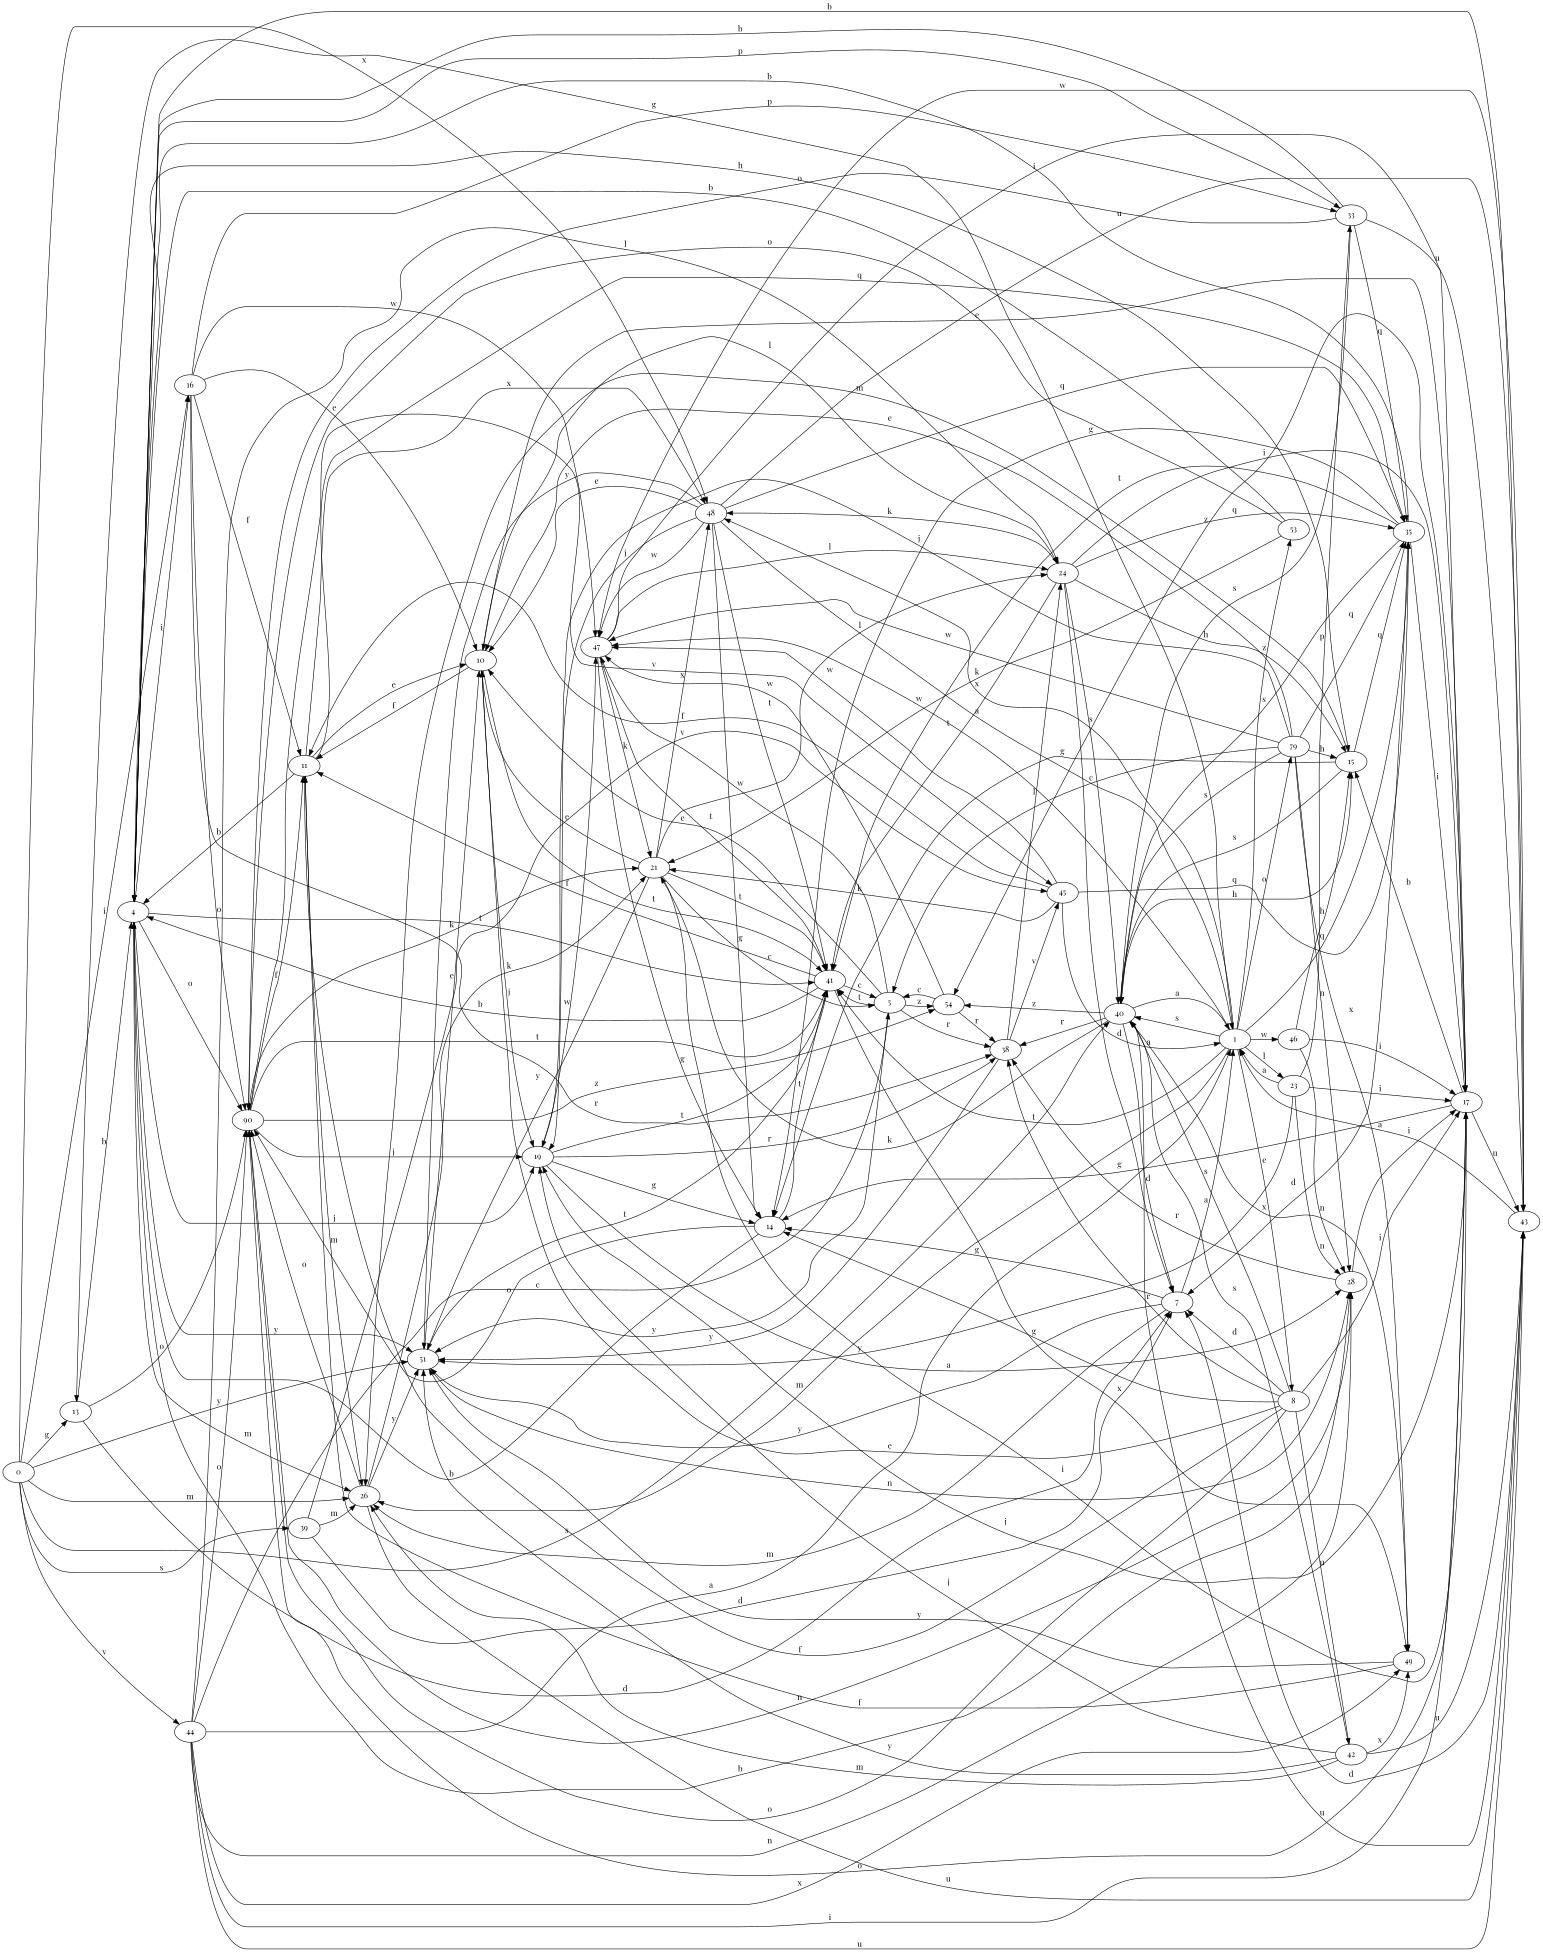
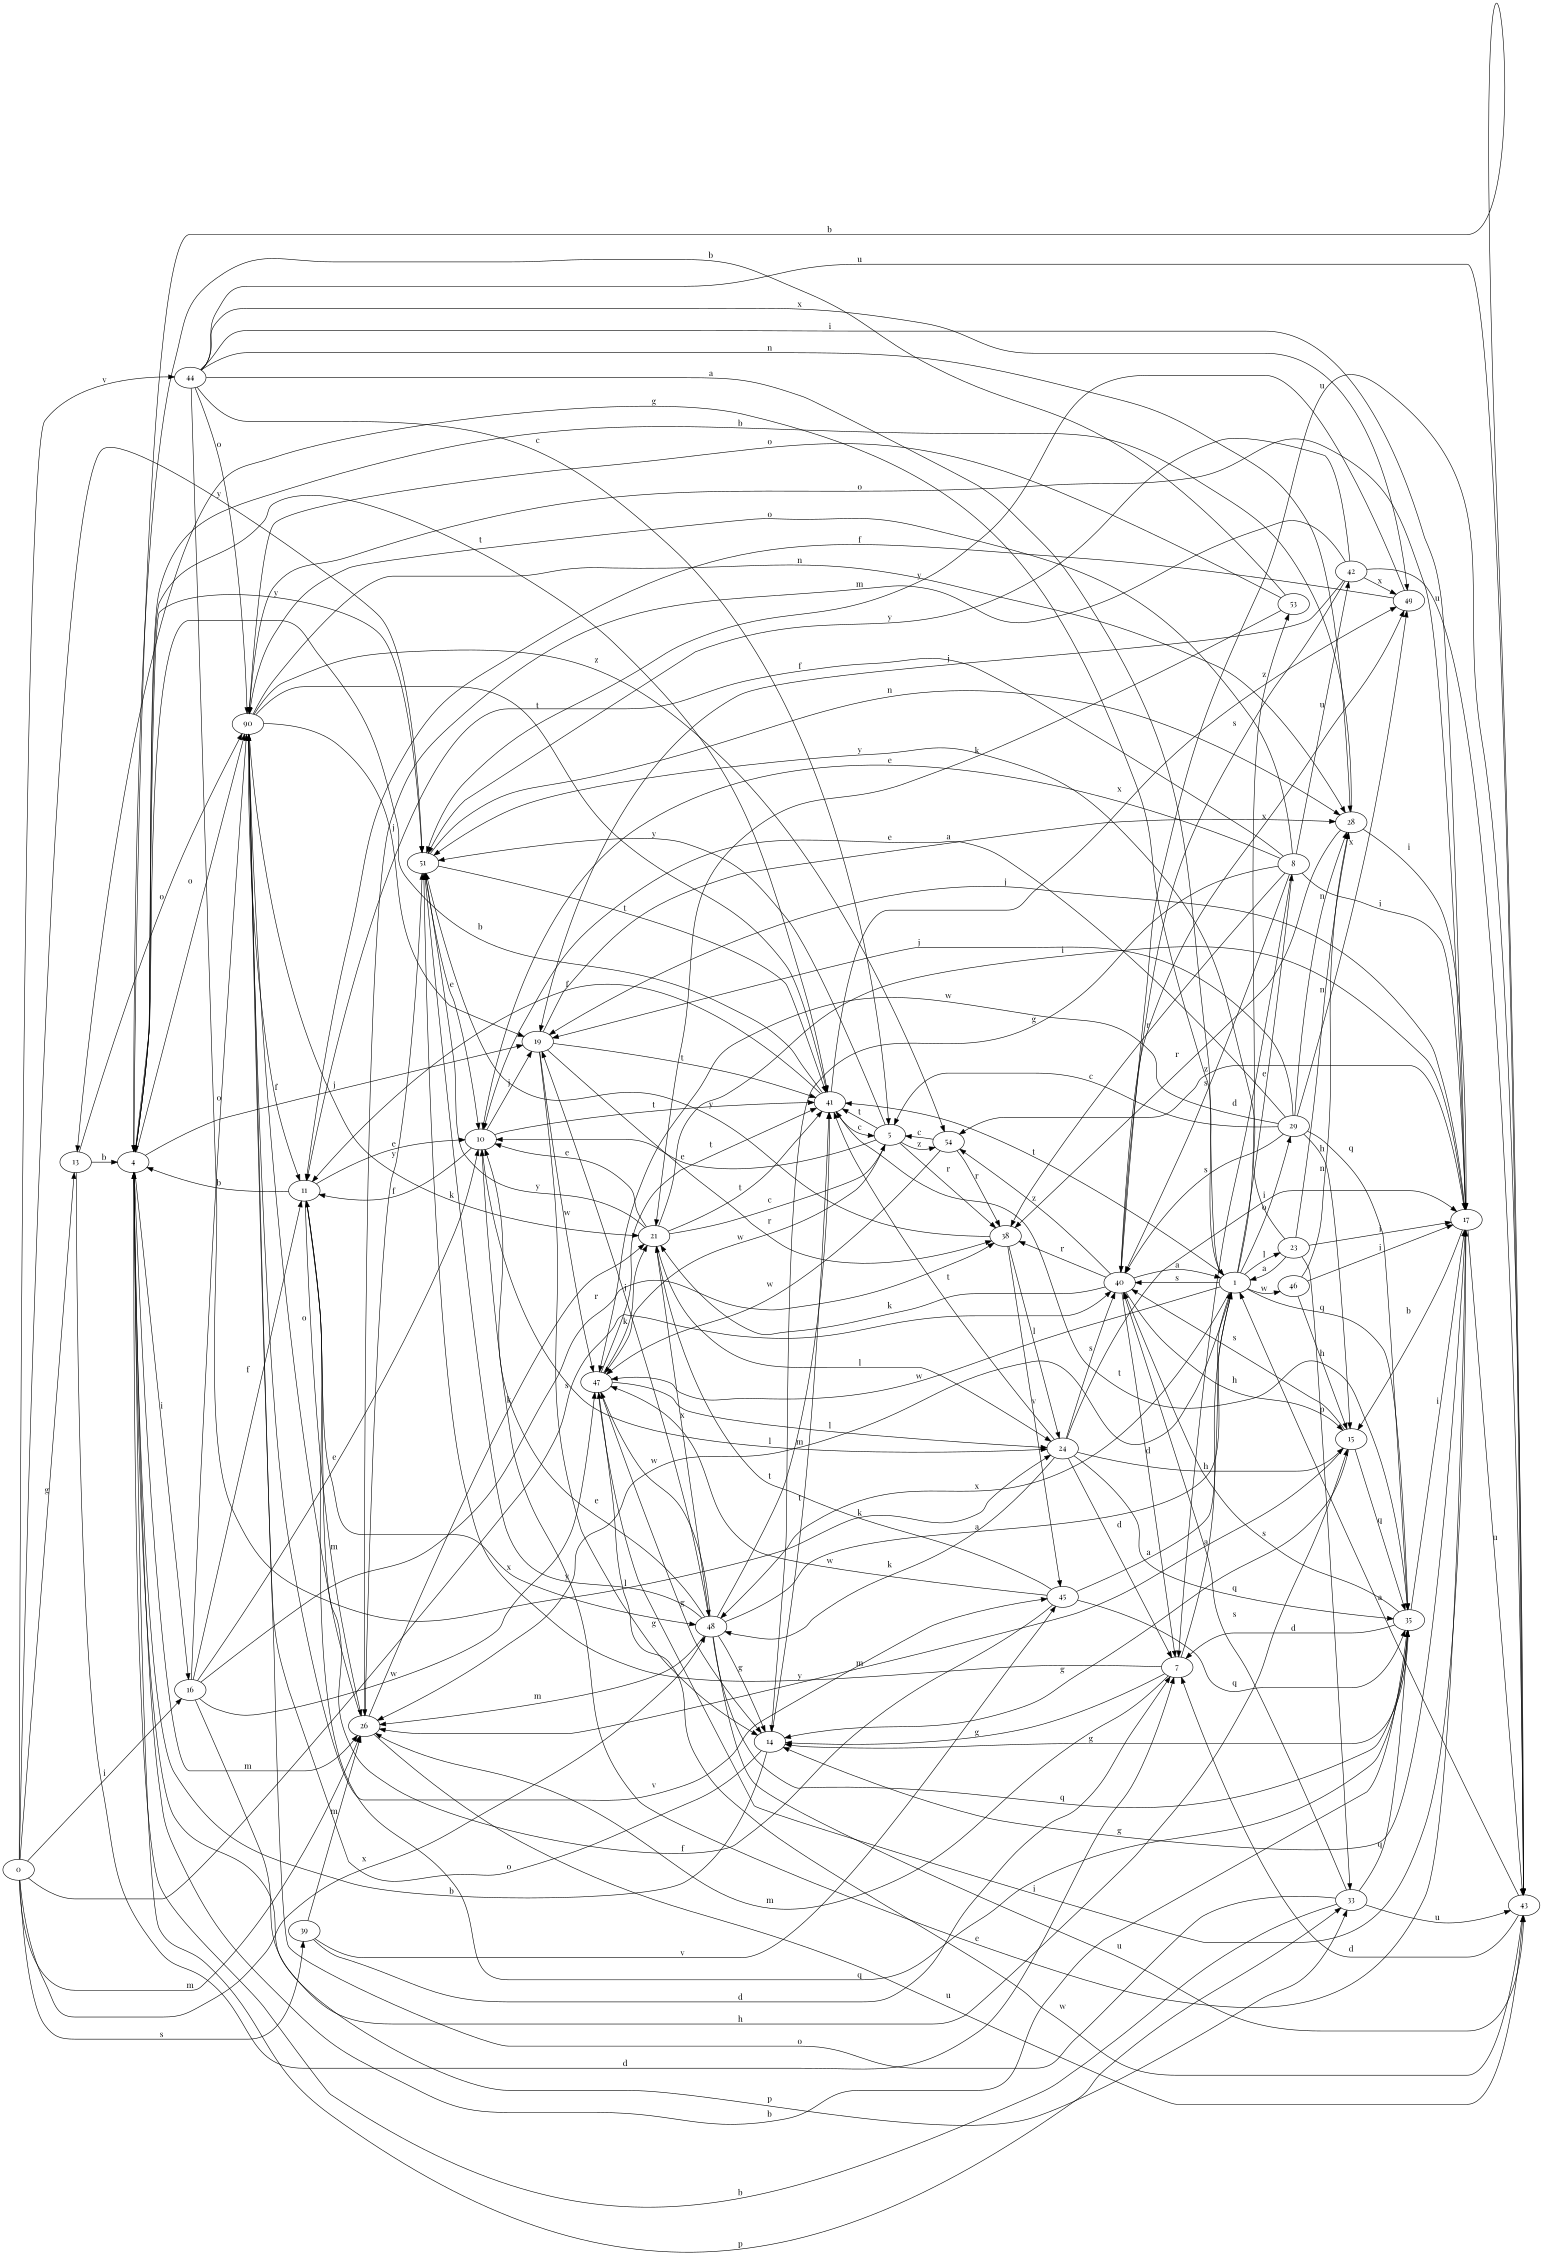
node "79": label "79" -> "29"
edge "48" -> "26": added, label "m"
